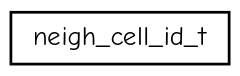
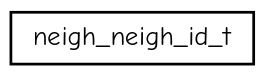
node "neigh_cell_id_t": label "neigh_cell_id_t" -> "neigh_neigh_id_t"
